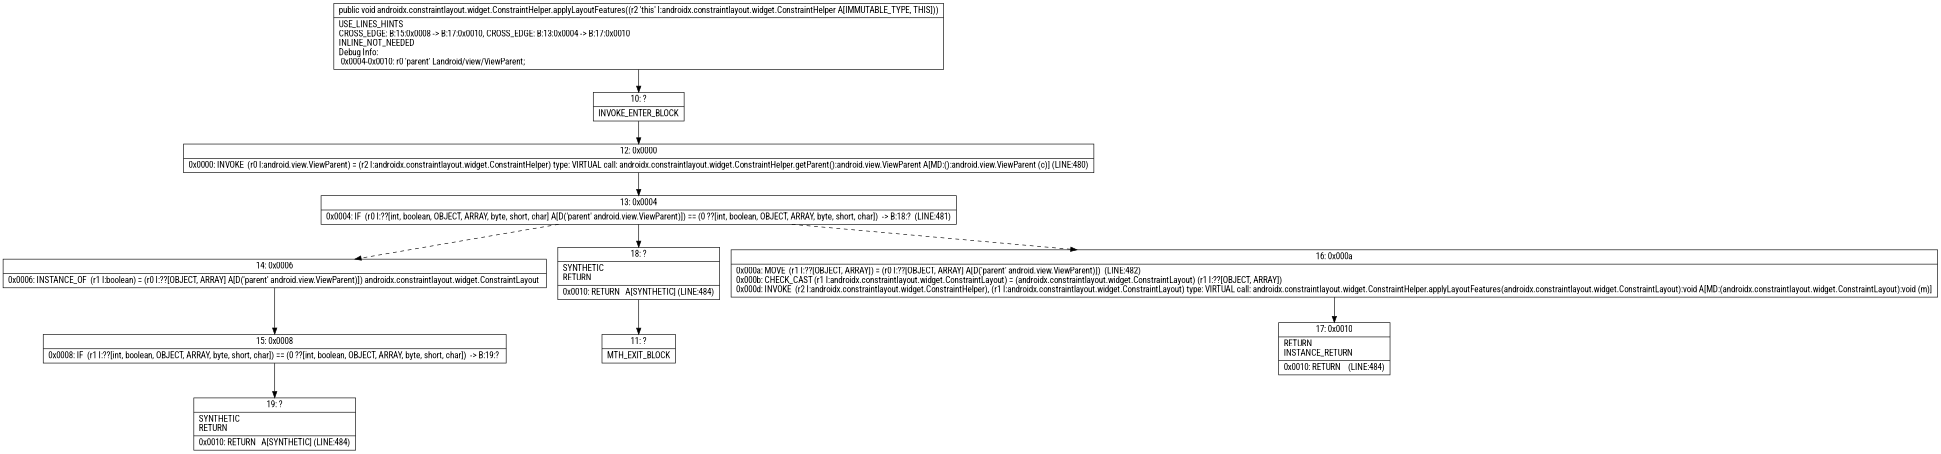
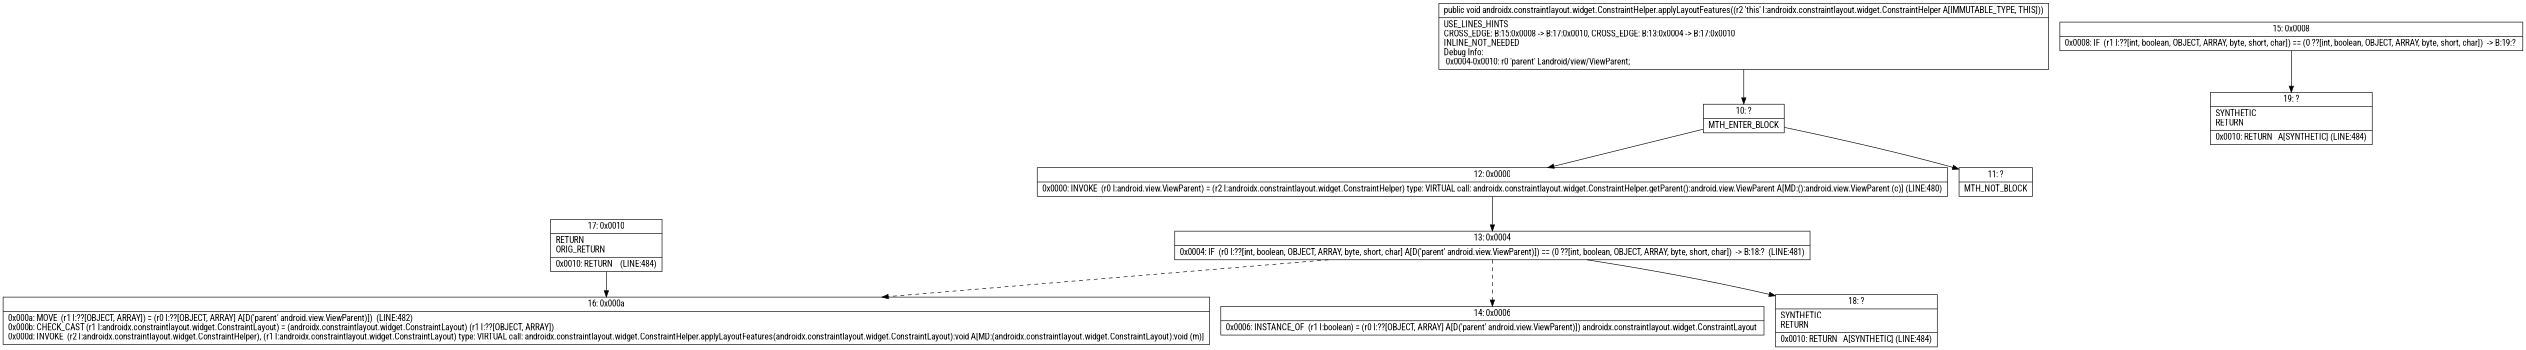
node "10: ?": text "INVOKE_ENTER_BLOCK" -> "MTH_ENTER_BLOCK"
edge "16: 0x000a" -> "17: 0x0010": reversed
edge "14: 0x0006" -> "15: 0x0008": removed
edge "18: ?" -> "11: ?": now "10: ?" -> "11: ?"
node "17: 0x0010": text "INSTANCE_RETURN" -> "ORIG_RETURN"
node "11: ?": text "MTH_EXIT_BLOCK" -> "MTH_NOT_BLOCK"
